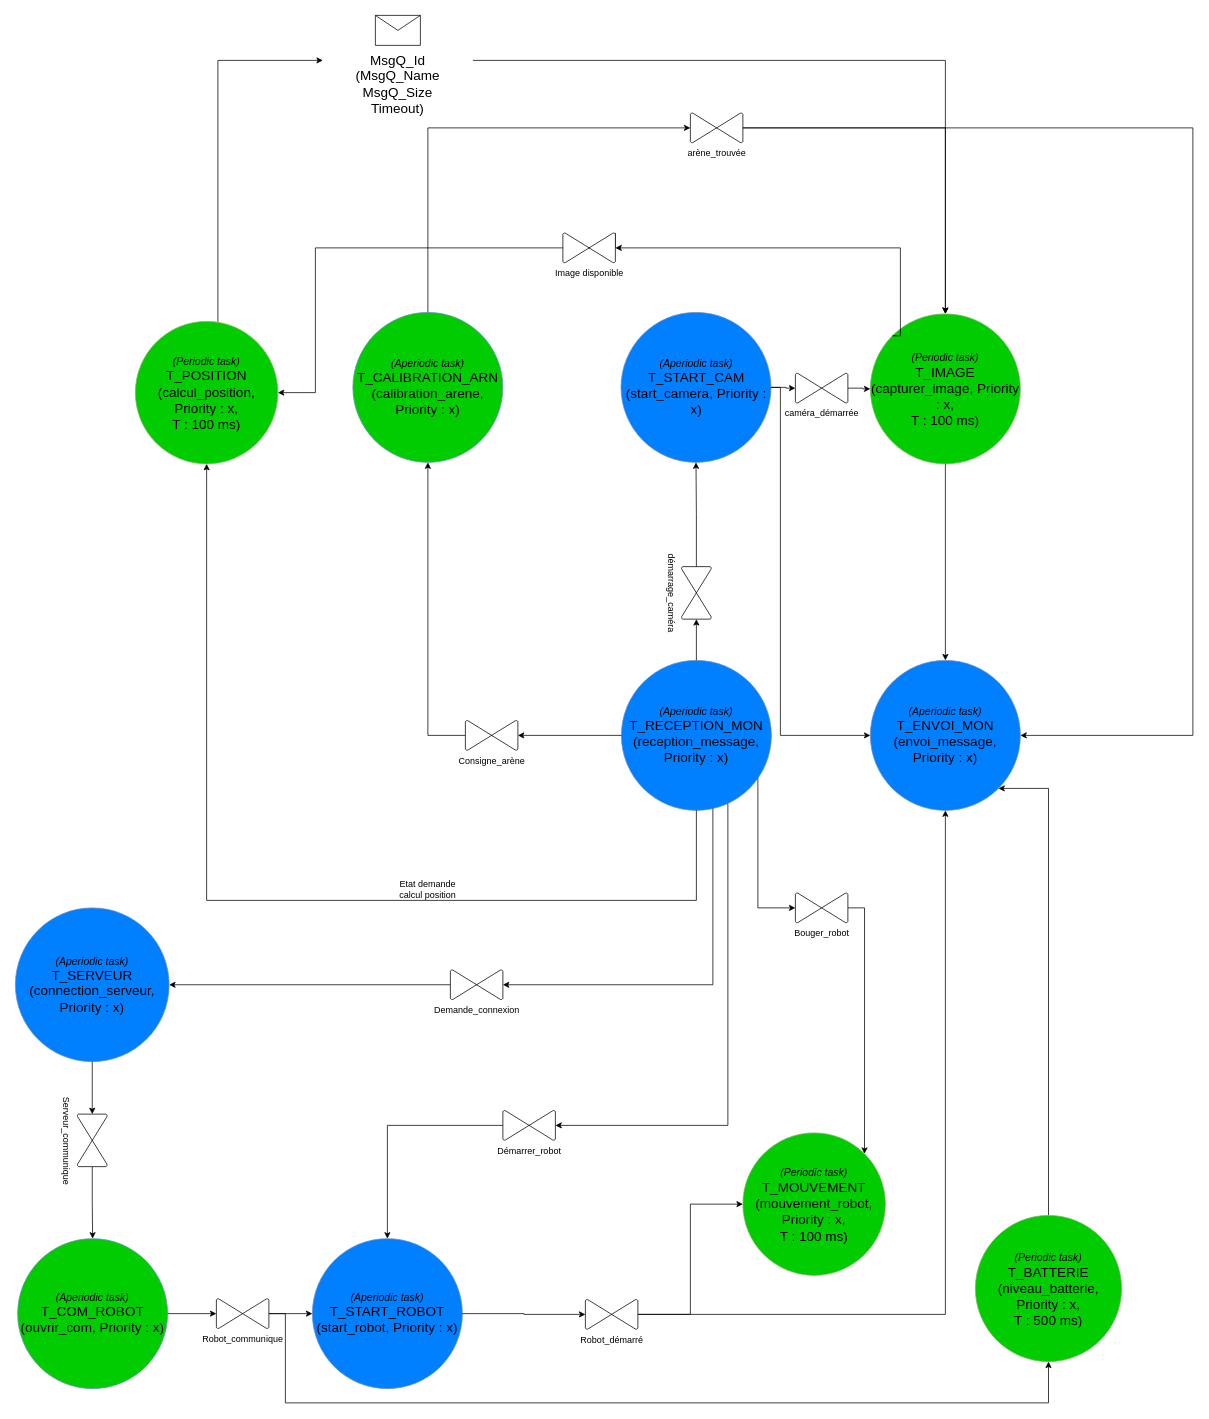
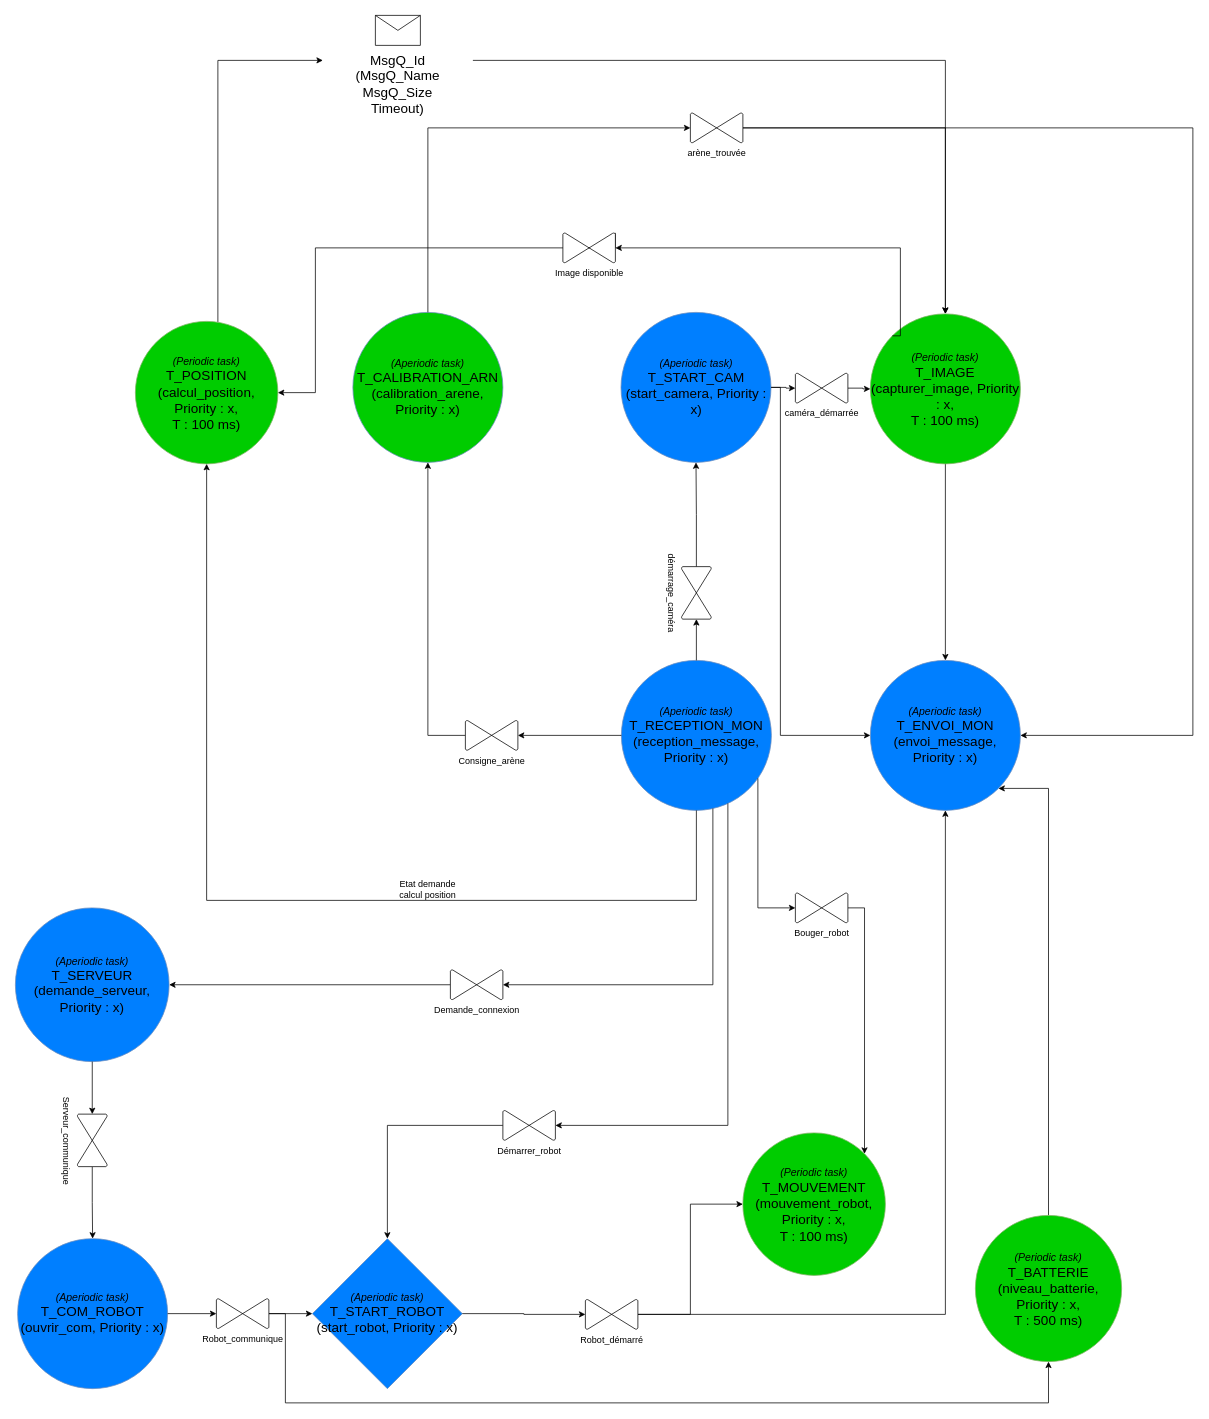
node "(Aperiodic task) T_SERVEUR (connection_serveur, Priority : x)": label "(Aperiodic task) T_SERVEUR (connection_serveur, Priority : x)" -> "(Aperiodic task) T_SERVEUR (demande_serveur, Priority : x)"
node "(Aperiodic task) T_COM_ROBOT (ouvrir_com, Priority : x)": fillcolor #00cc00 -> #007fff
node "(Aperiodic task) T_START_ROBOT (start_robot, Priority : x)": shape ellipse -> diamond
